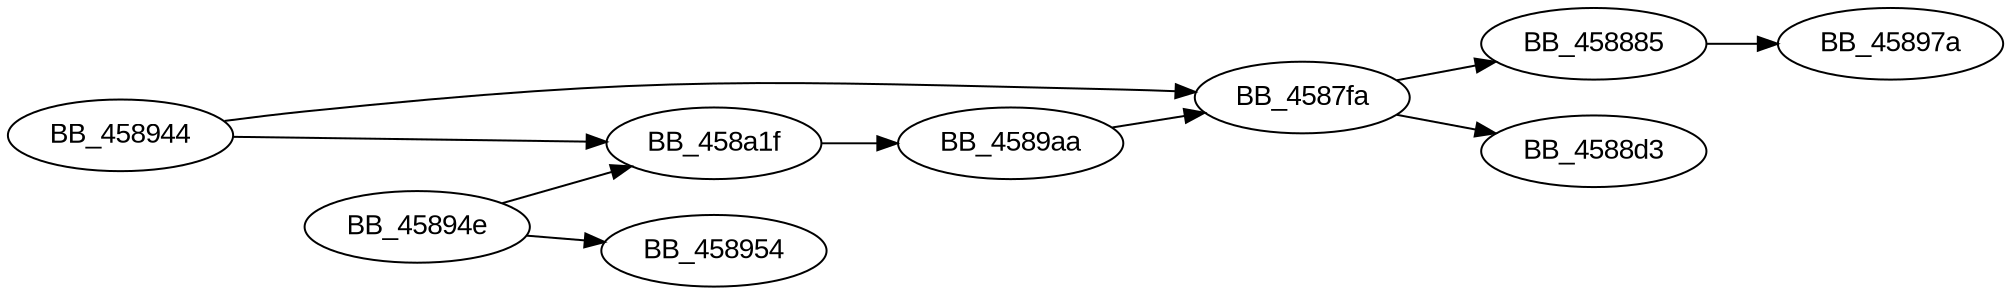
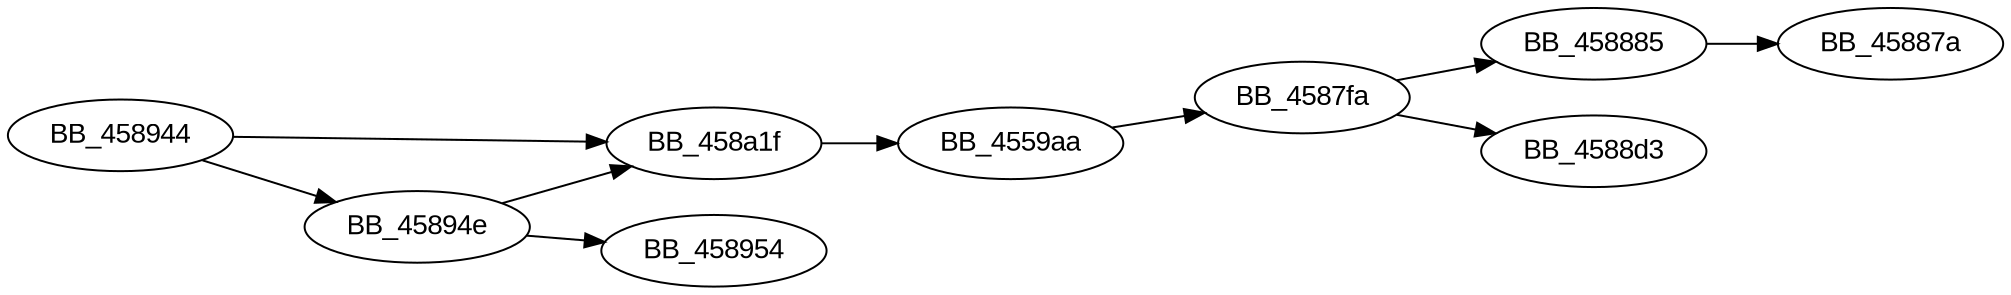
node "BB_45897a": label "BB_45897a" -> "BB_45887a"
edge "BB_458944" -> "BB_4587fa": now "BB_458944" -> "BB_45894e"
node "BB_4589aa": label "BB_4589aa" -> "BB_4559aa"
